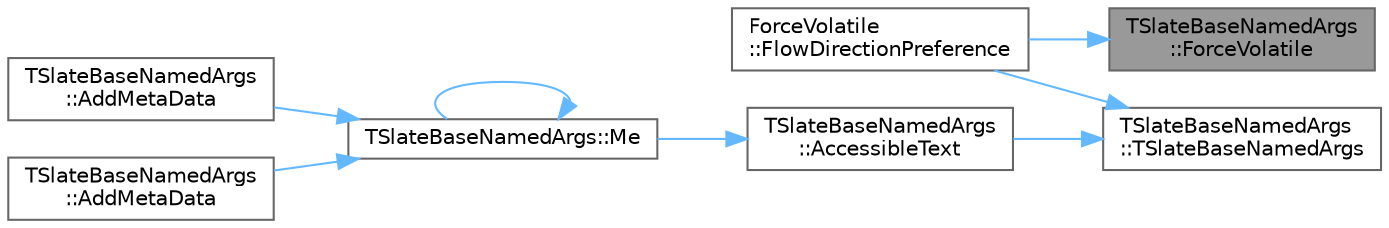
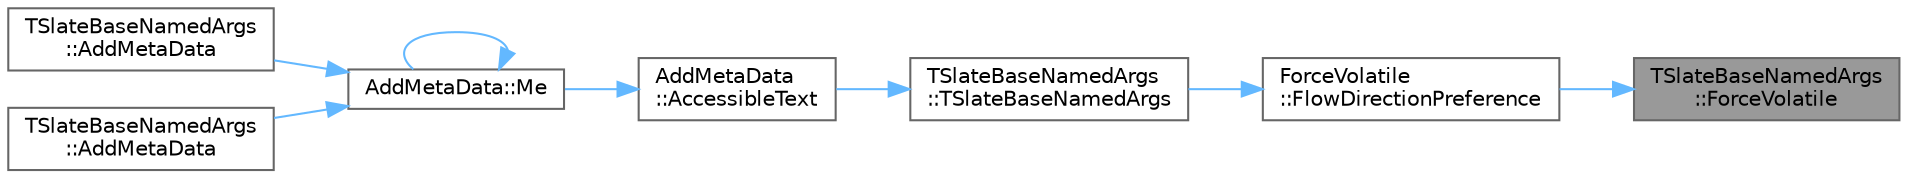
edge "ForceVolatile ::FlowDirectionPreference" -> "TSlateBaseNamedArgs ::TSlateBaseNamedArgs": reversed
node "TSlateBaseNamedArgs::Me": label "TSlateBaseNamedArgs::Me" -> "AddMetaData::Me"
node "TSlateBaseNamedArgs ::AccessibleText": label "TSlateBaseNamedArgs ::AccessibleText" -> "AddMetaData ::AccessibleText"
